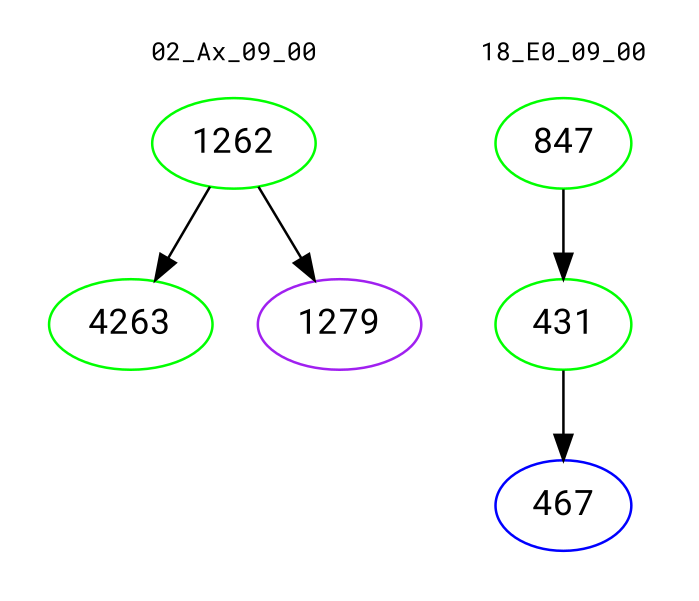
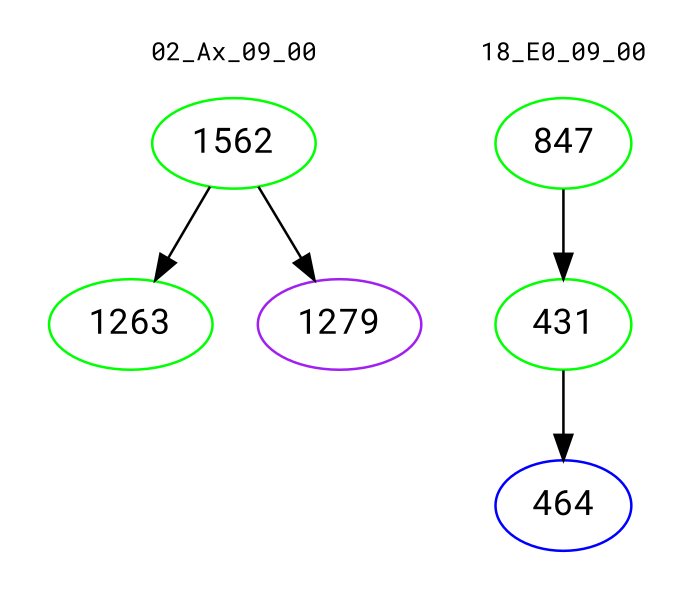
node "1262": label "1262" -> "1562"
node "4263": label "4263" -> "1263"
node "467": label "467" -> "464"
